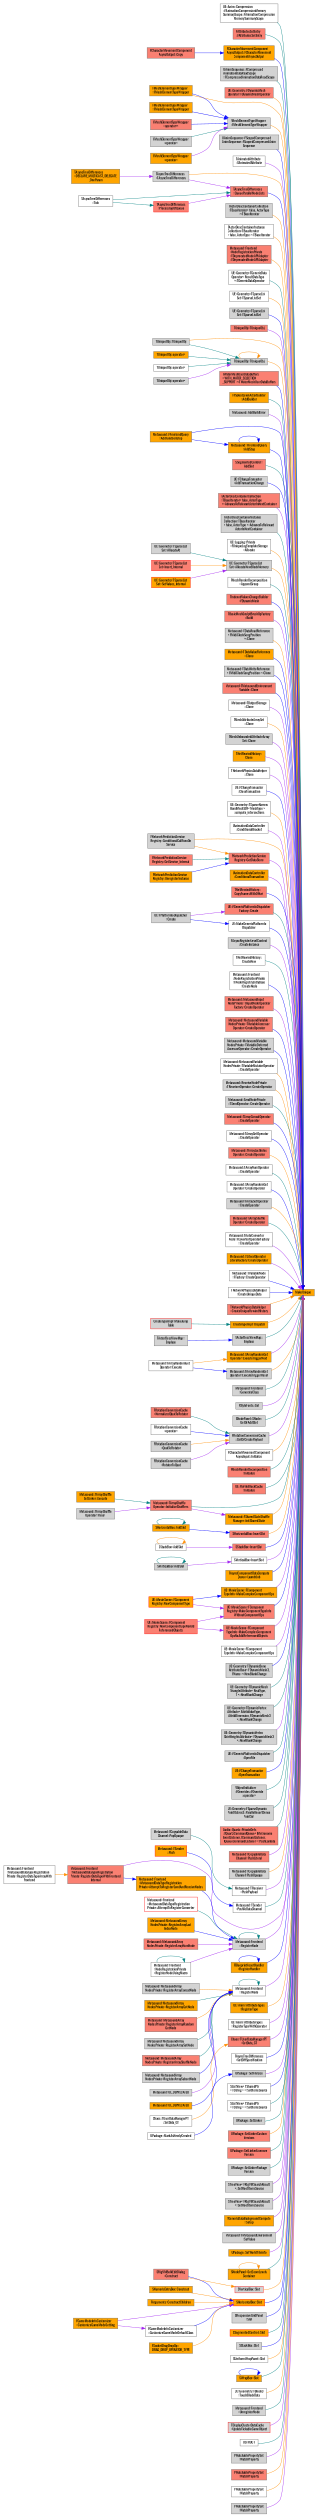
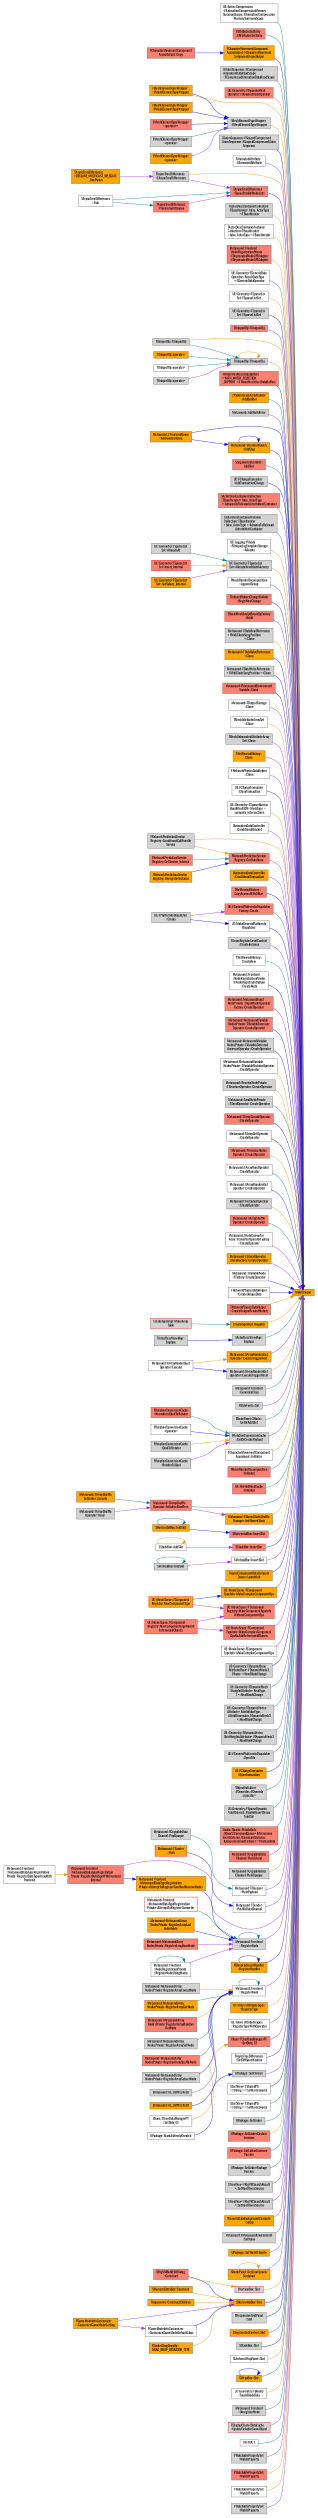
node "TIndexedValuesChangeBuilder ::FDynamicMesh": label "TIndexedValuesChangeBuilder ::FDynamicMesh" -> "TIndexedValuesChangeBuilder ::BeginNewChange"
edge "Metasound::TSender ::PushToDataChannel" -> "MakeUnique": color teal -> purple
